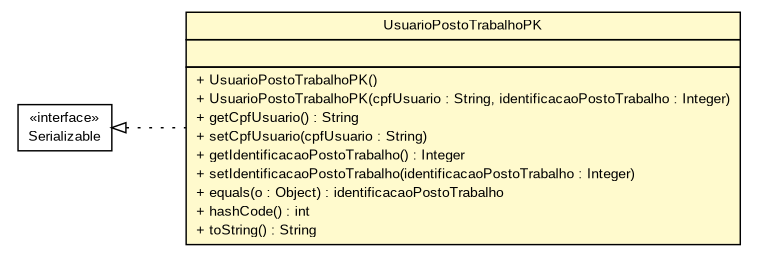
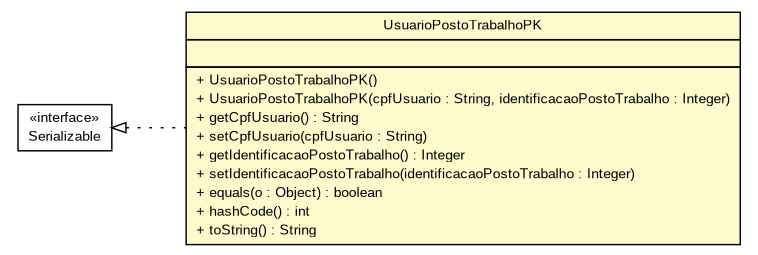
node "UsuarioPostoTrabalhoPK": text "+ equals(o : Object) : identificacaoPostoTrabalho" -> "+ equals(o : Object) : boolean"
